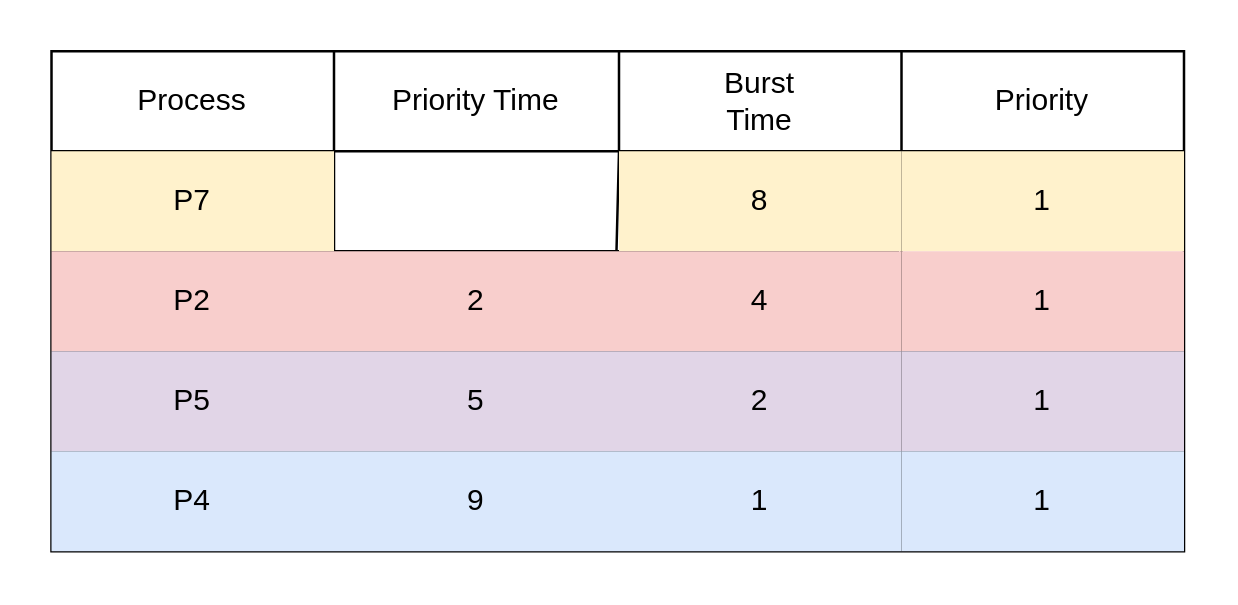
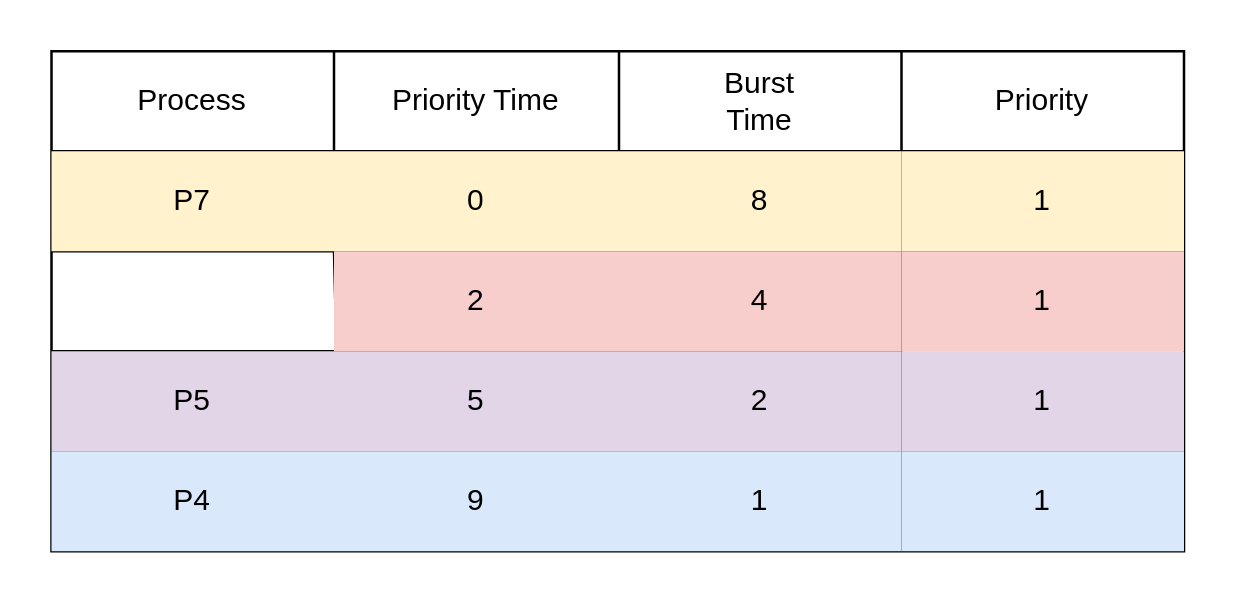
node "0": added
node "P2": removed
